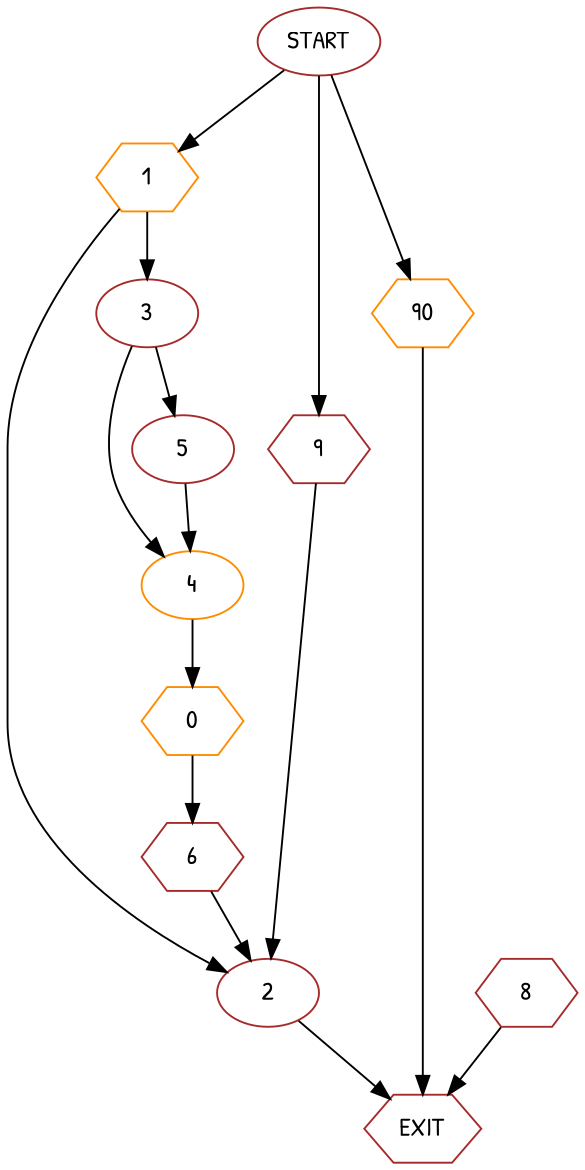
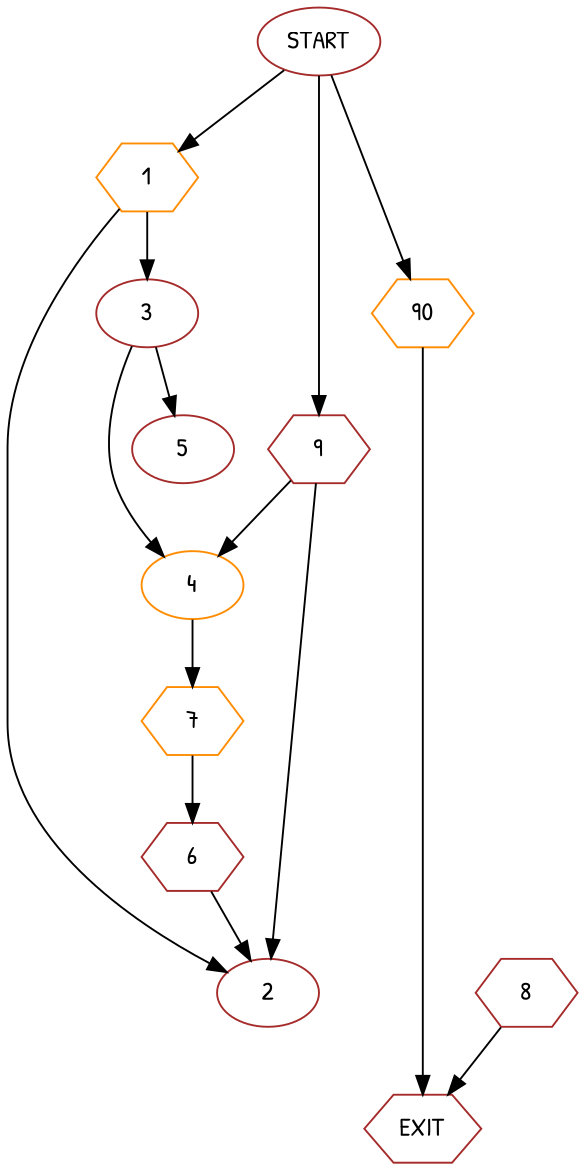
edge "5" -> "4": now "9" -> "4"
node "0": label "0" -> "7"
edge "2" -> "EXIT": removed
